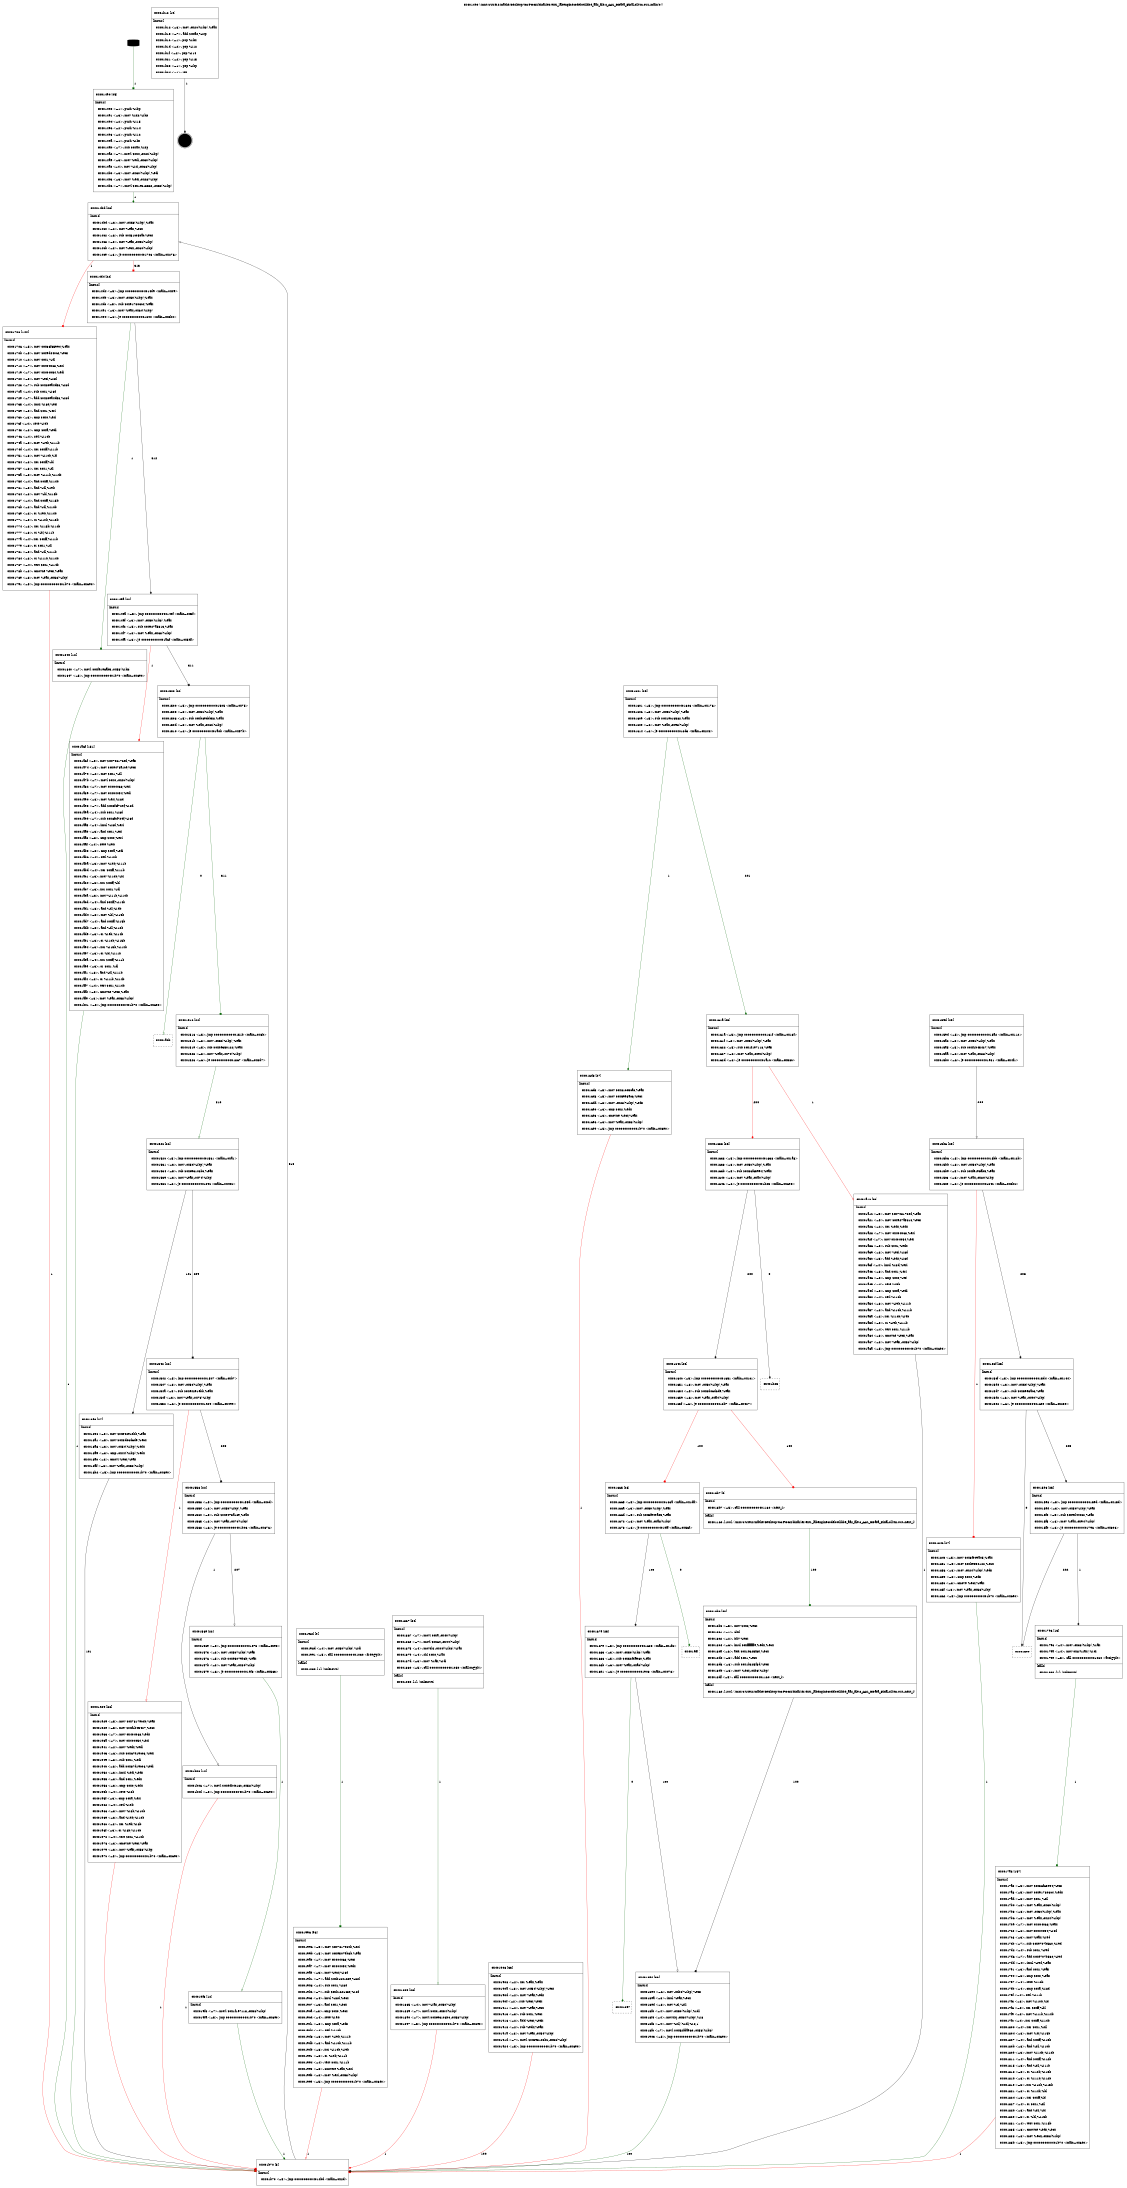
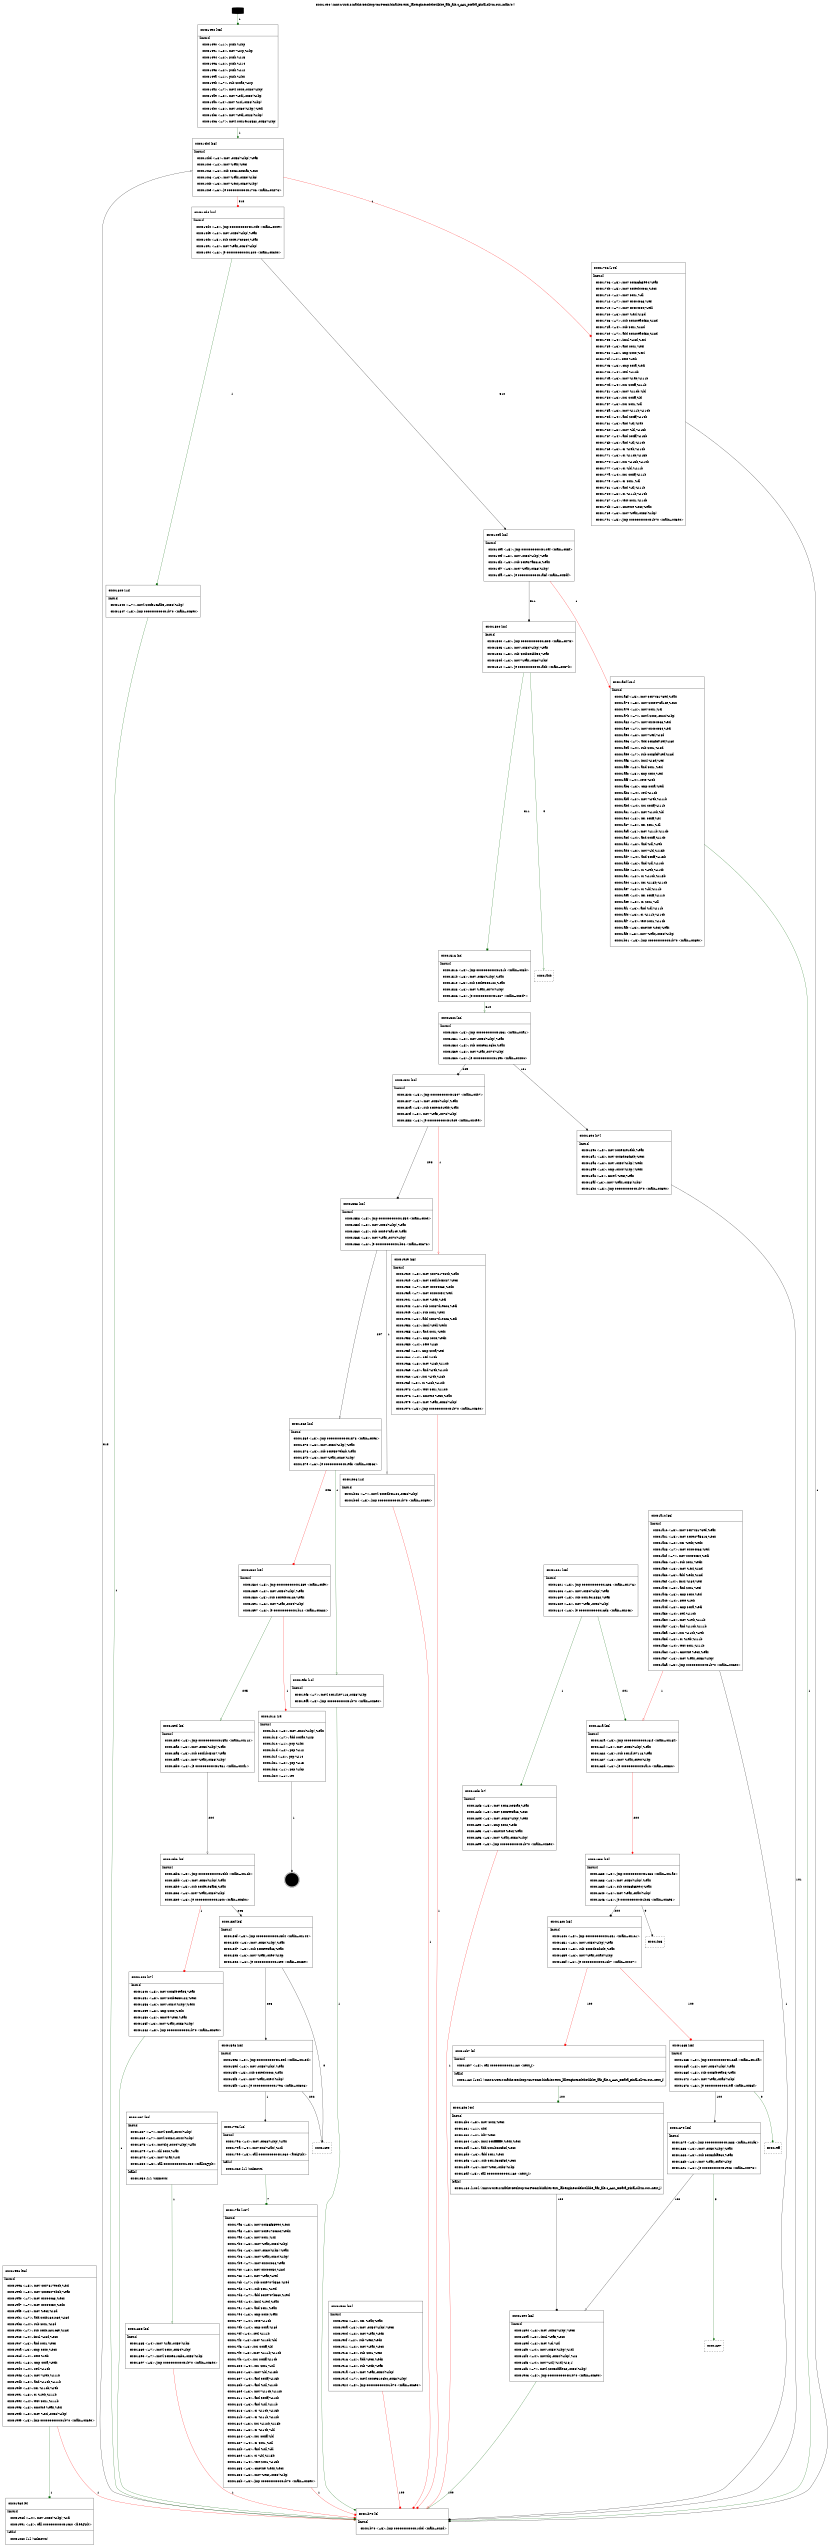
edge "0x40161a [25]" -> "0x401a1c [83]": reversed
edge "0x401633 [25]" -> "0x40164c [25]": arrowhead diamond -> box
edge "0x401706 [144]" -> "0x401b70 [5]": color red -> black
node "0x401584 [25]": added
edge "0x401796 [13]" -> "0x4017a3 [157]": label " 1" -> " 7"
edge "0x40198d [9]" -> "0x401996 [93]": reversed
